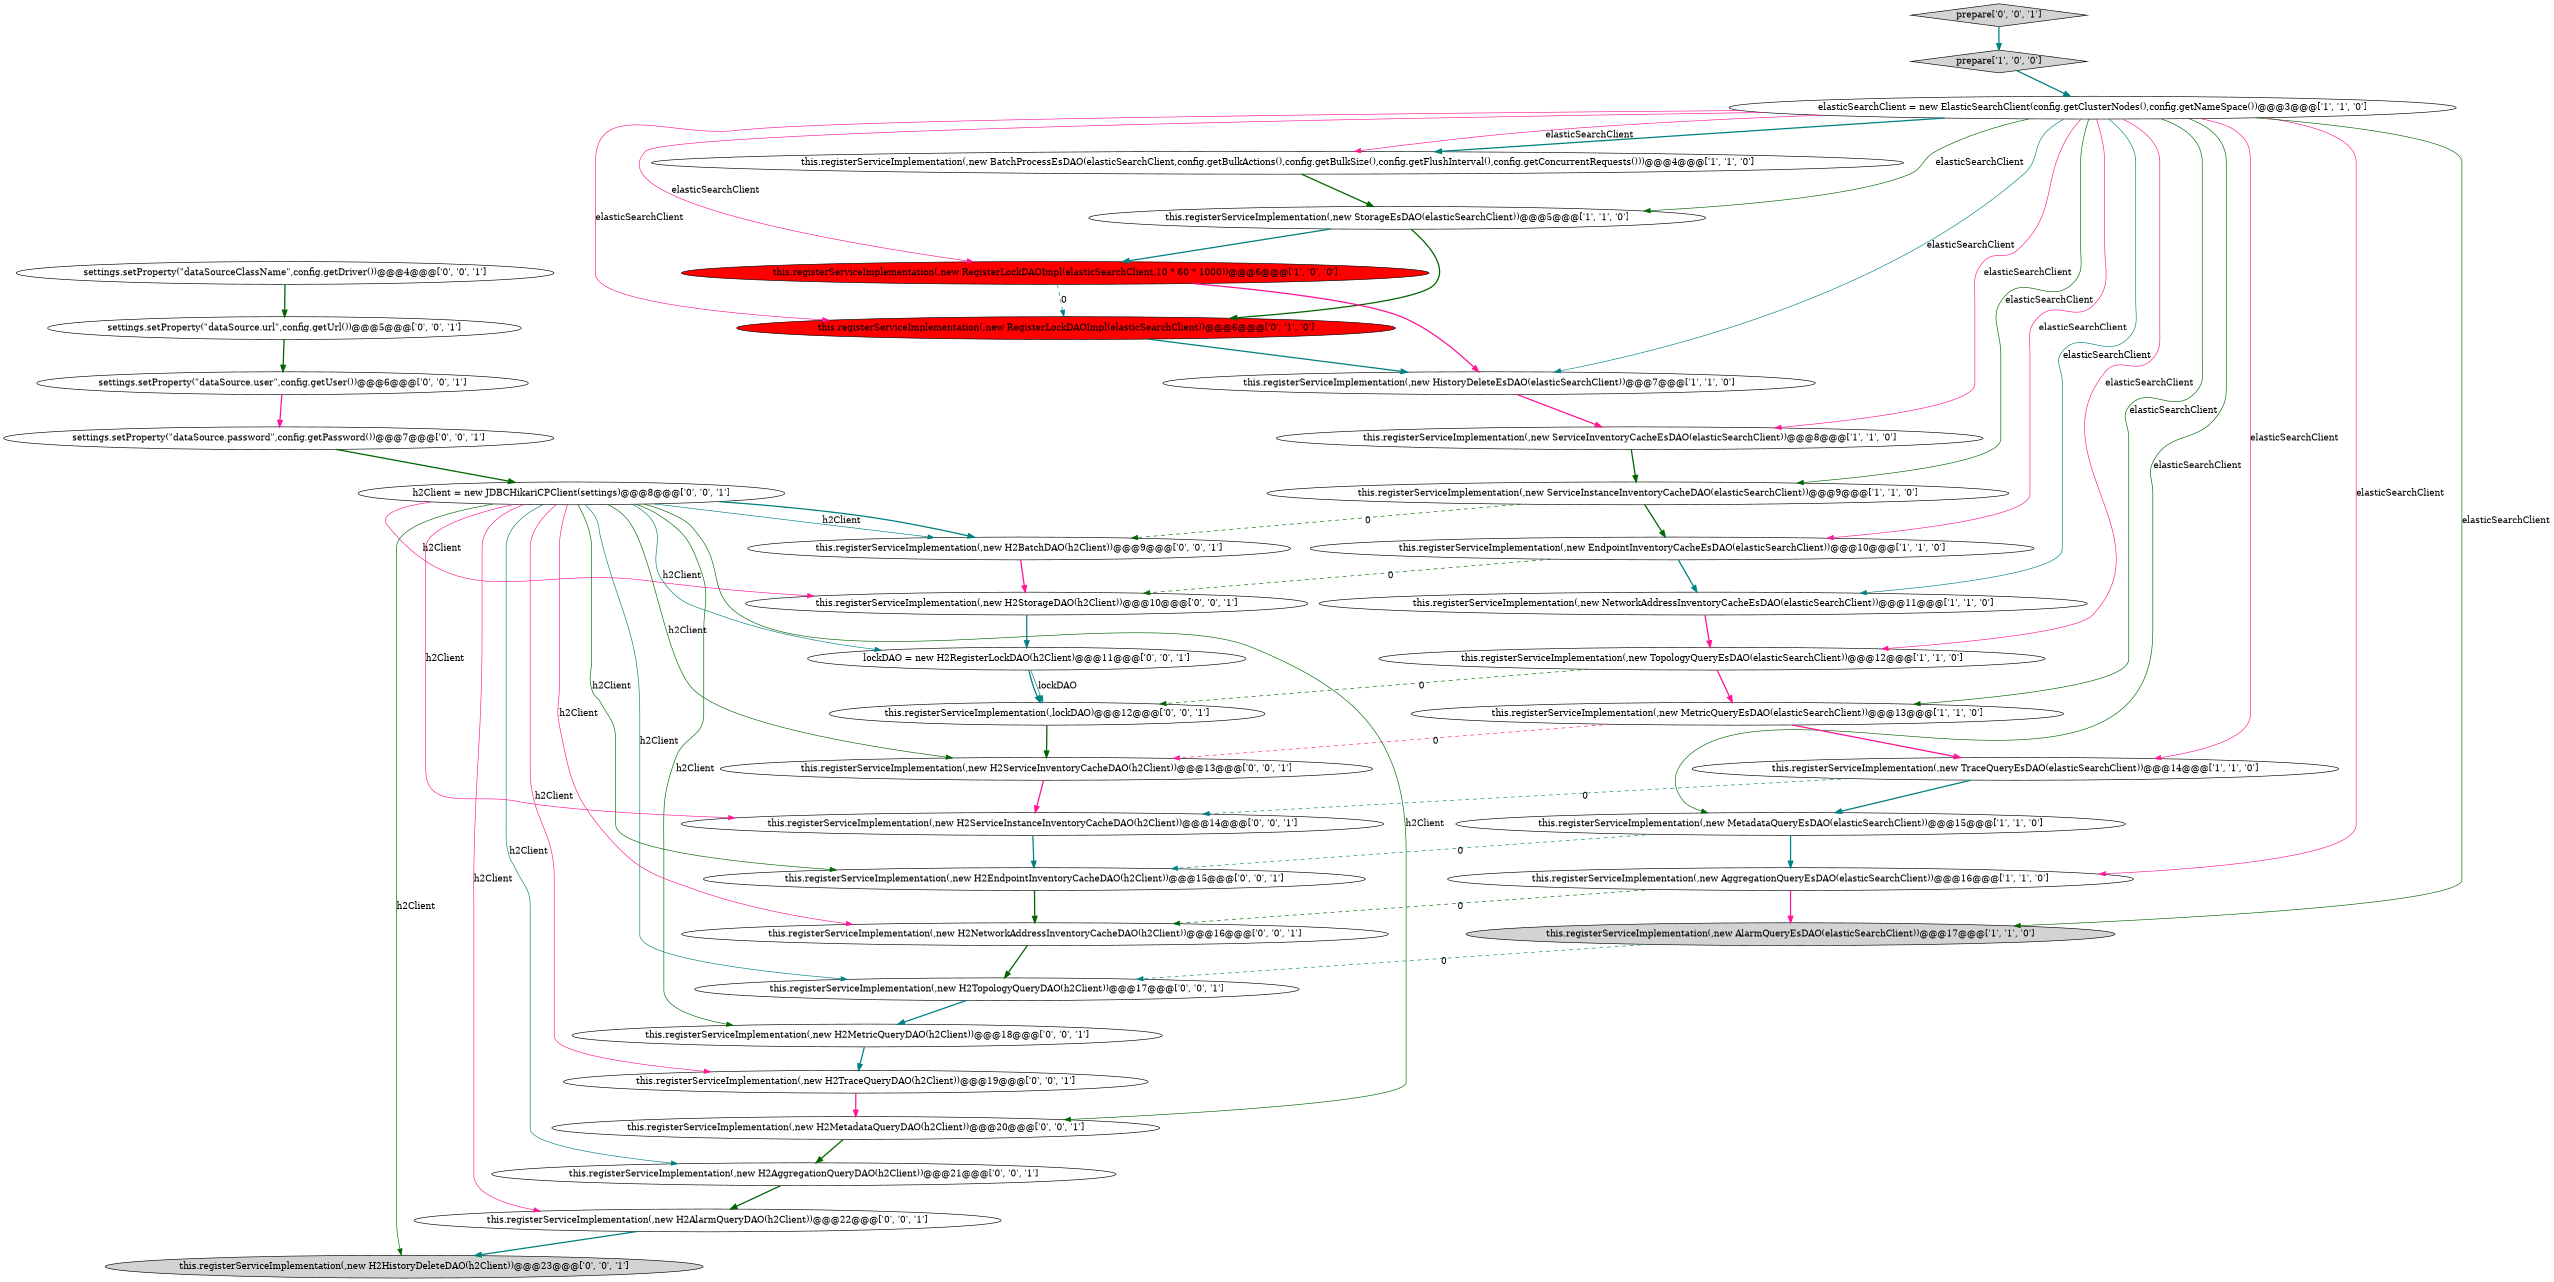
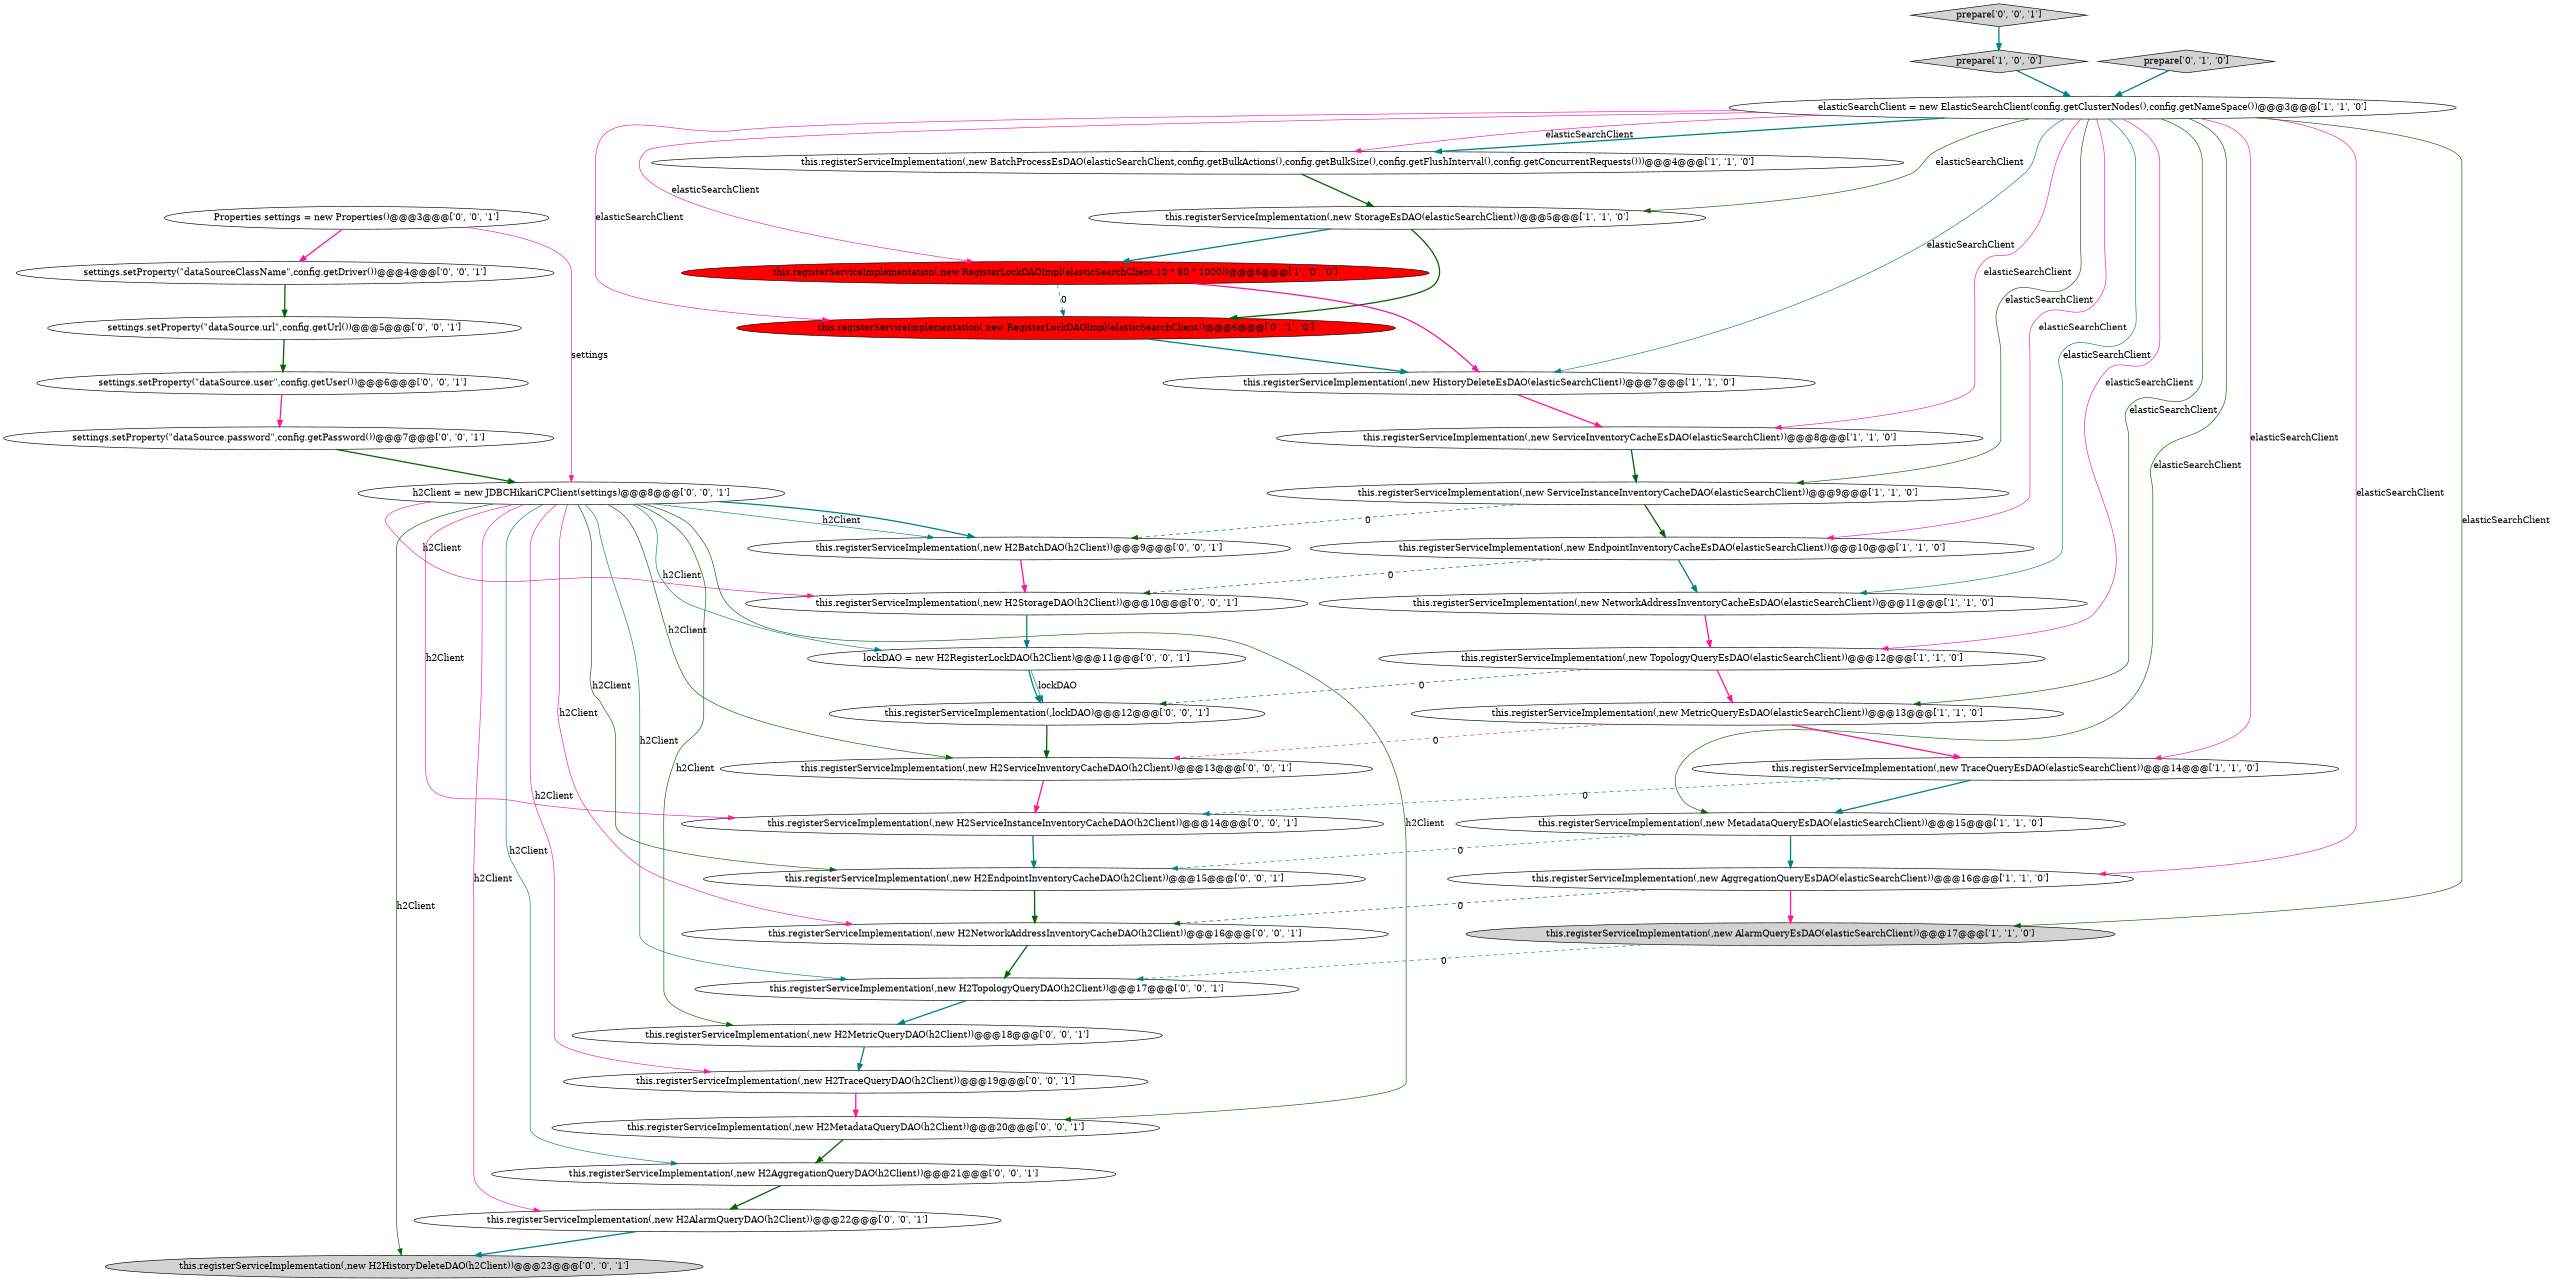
node "prepare['0', '1', '0']": added
node "Properties settings = new Properties()@@@3@@@['0', '0', '1']": added
